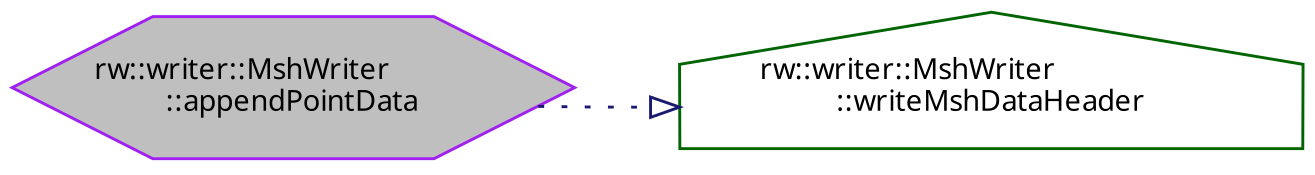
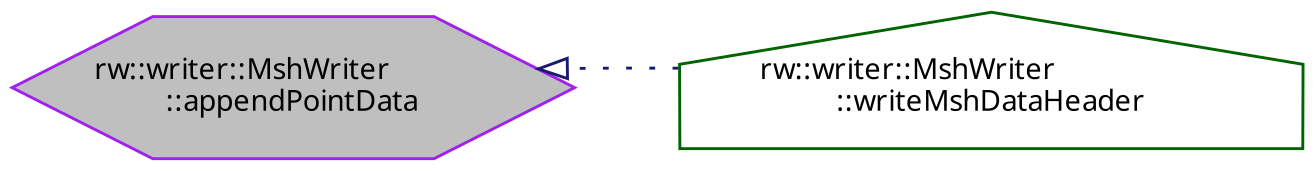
edge "rw::writer::MshWriter ::appendPointData" -> "rw::writer::MshWriter ::writeMshDataHeader": reversed
